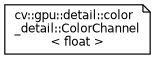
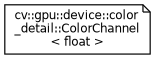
node "cv::gpu::detail::color _detail::ColorChannel < float >": label "cv::gpu::detail::color _detail::ColorChannel < float >" -> "cv::gpu::device::color _detail::ColorChannel < float >"
